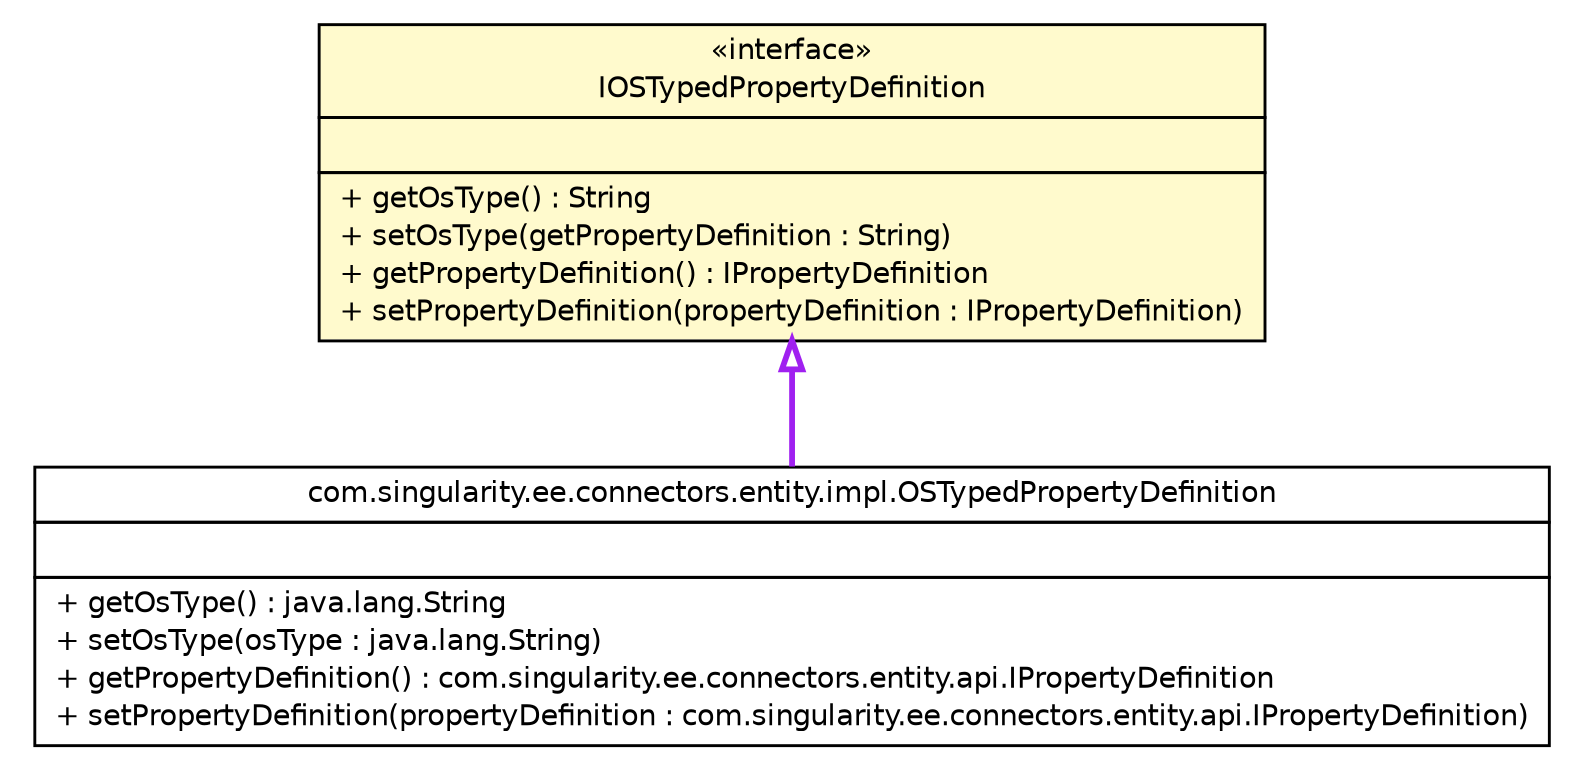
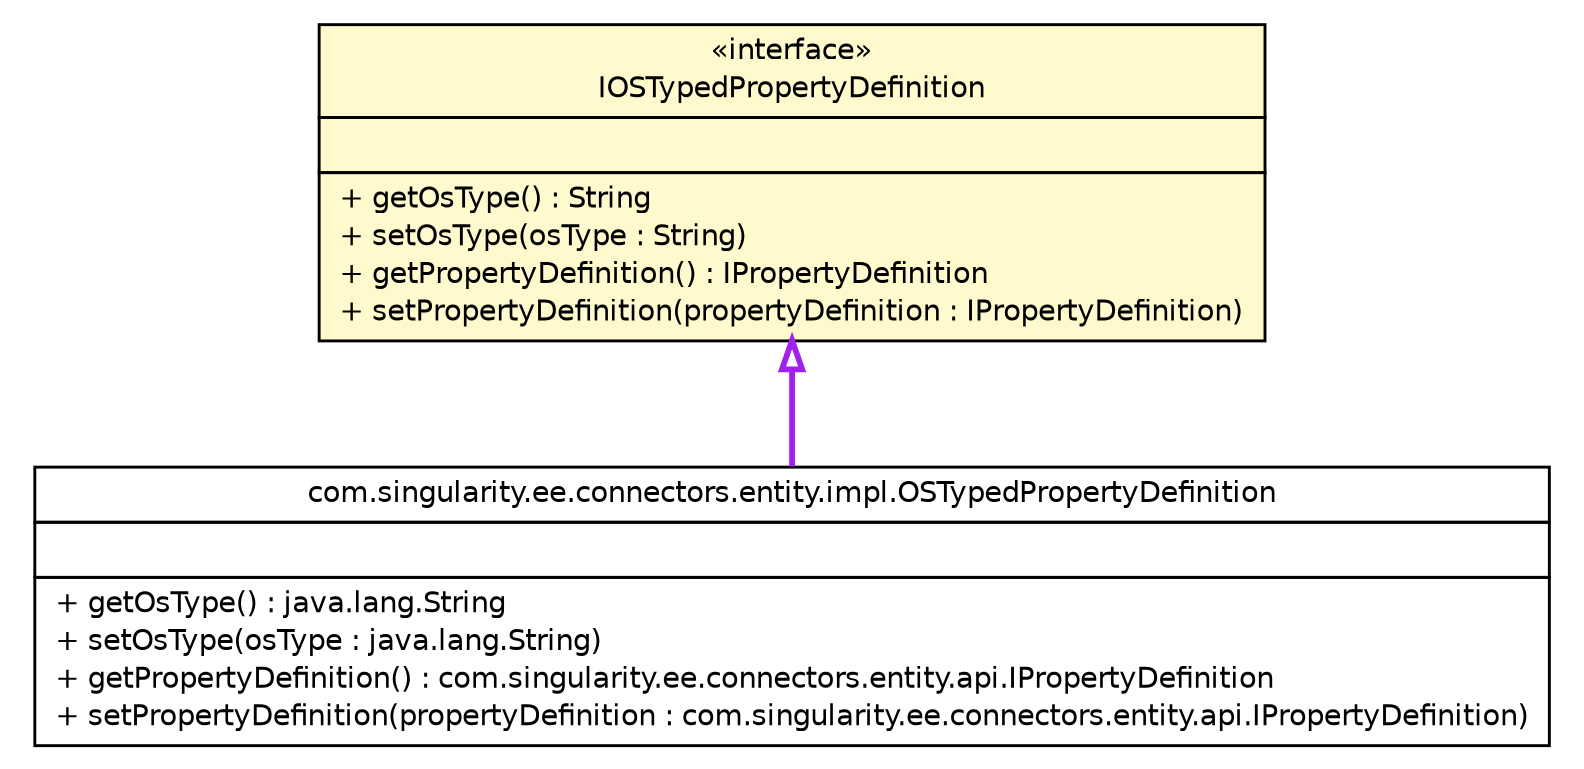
node "IOSTypedPropertyDefinition": text "+ setOsType(getPropertyDefinition : String)" -> "+ setOsType(osType : String)"
